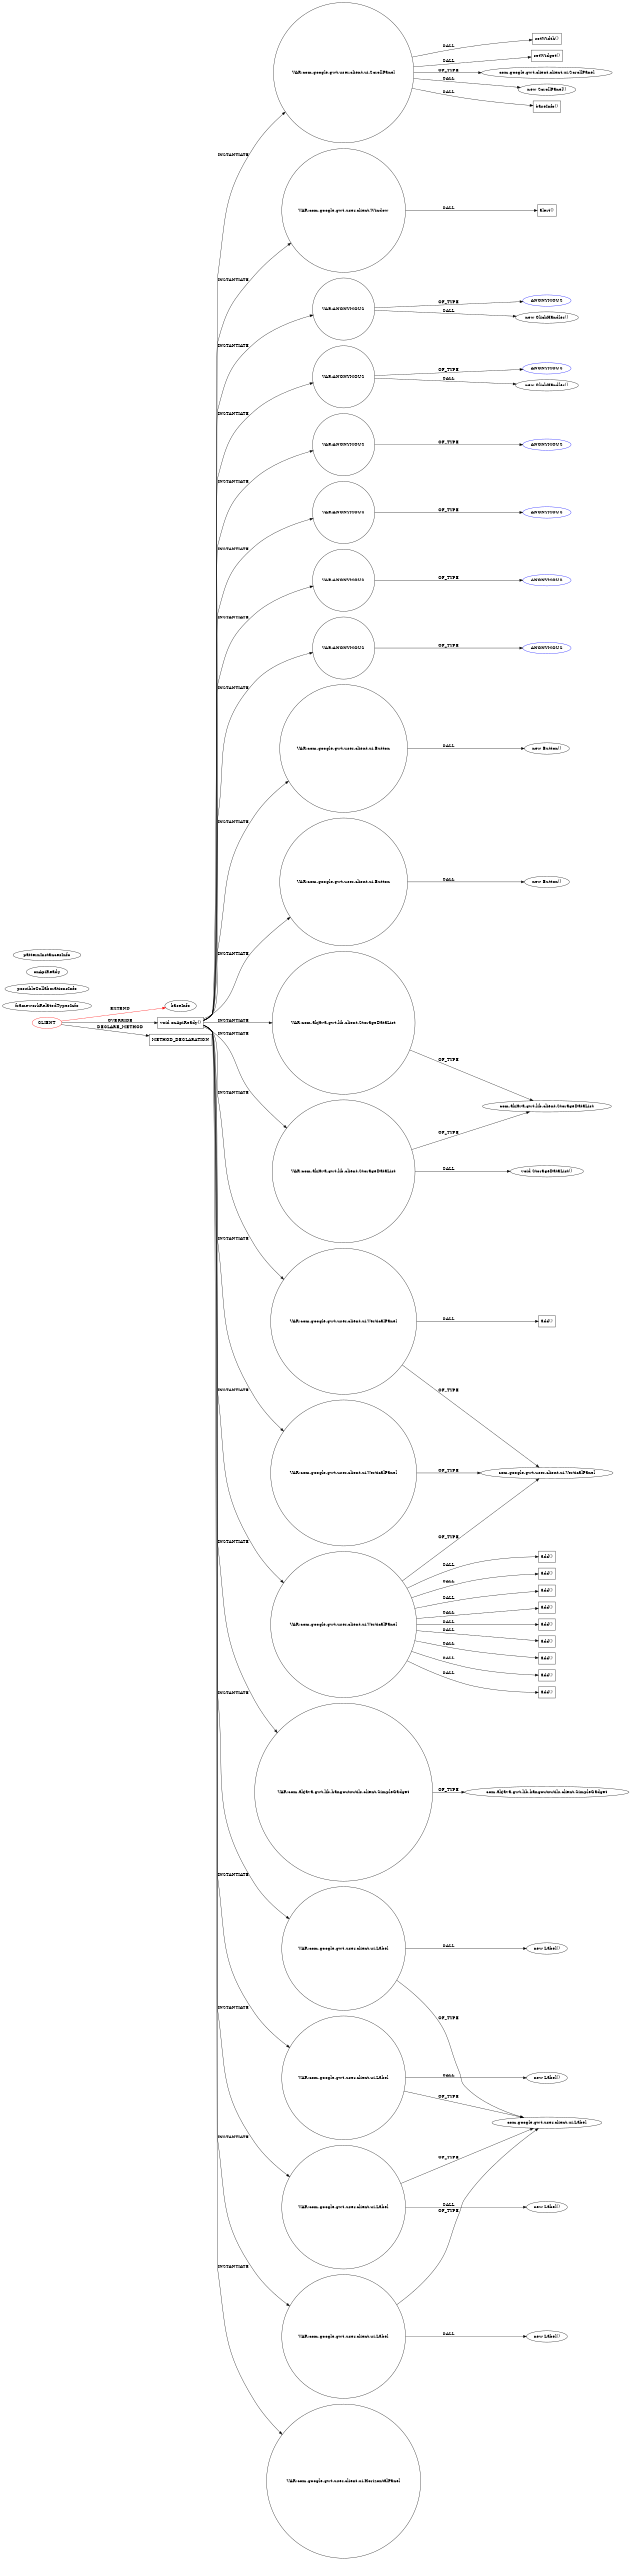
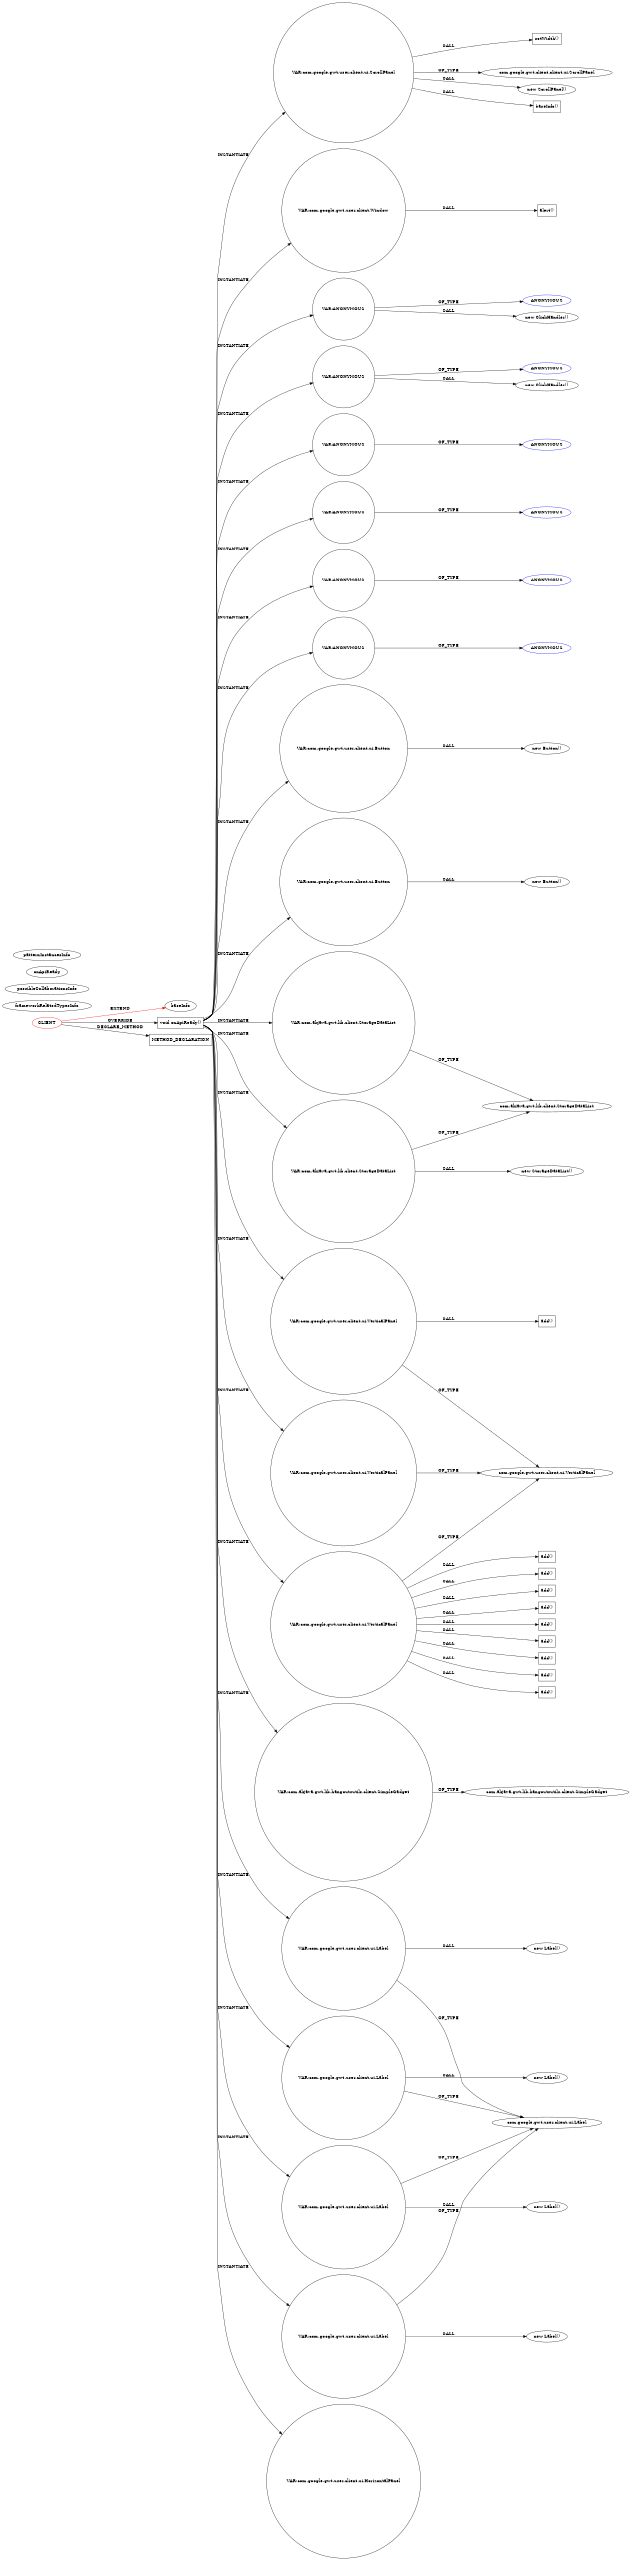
node "setWidget()": removed
node "void StorageDataList()": label "void StorageDataList()" -> "new StorageDataList()"
